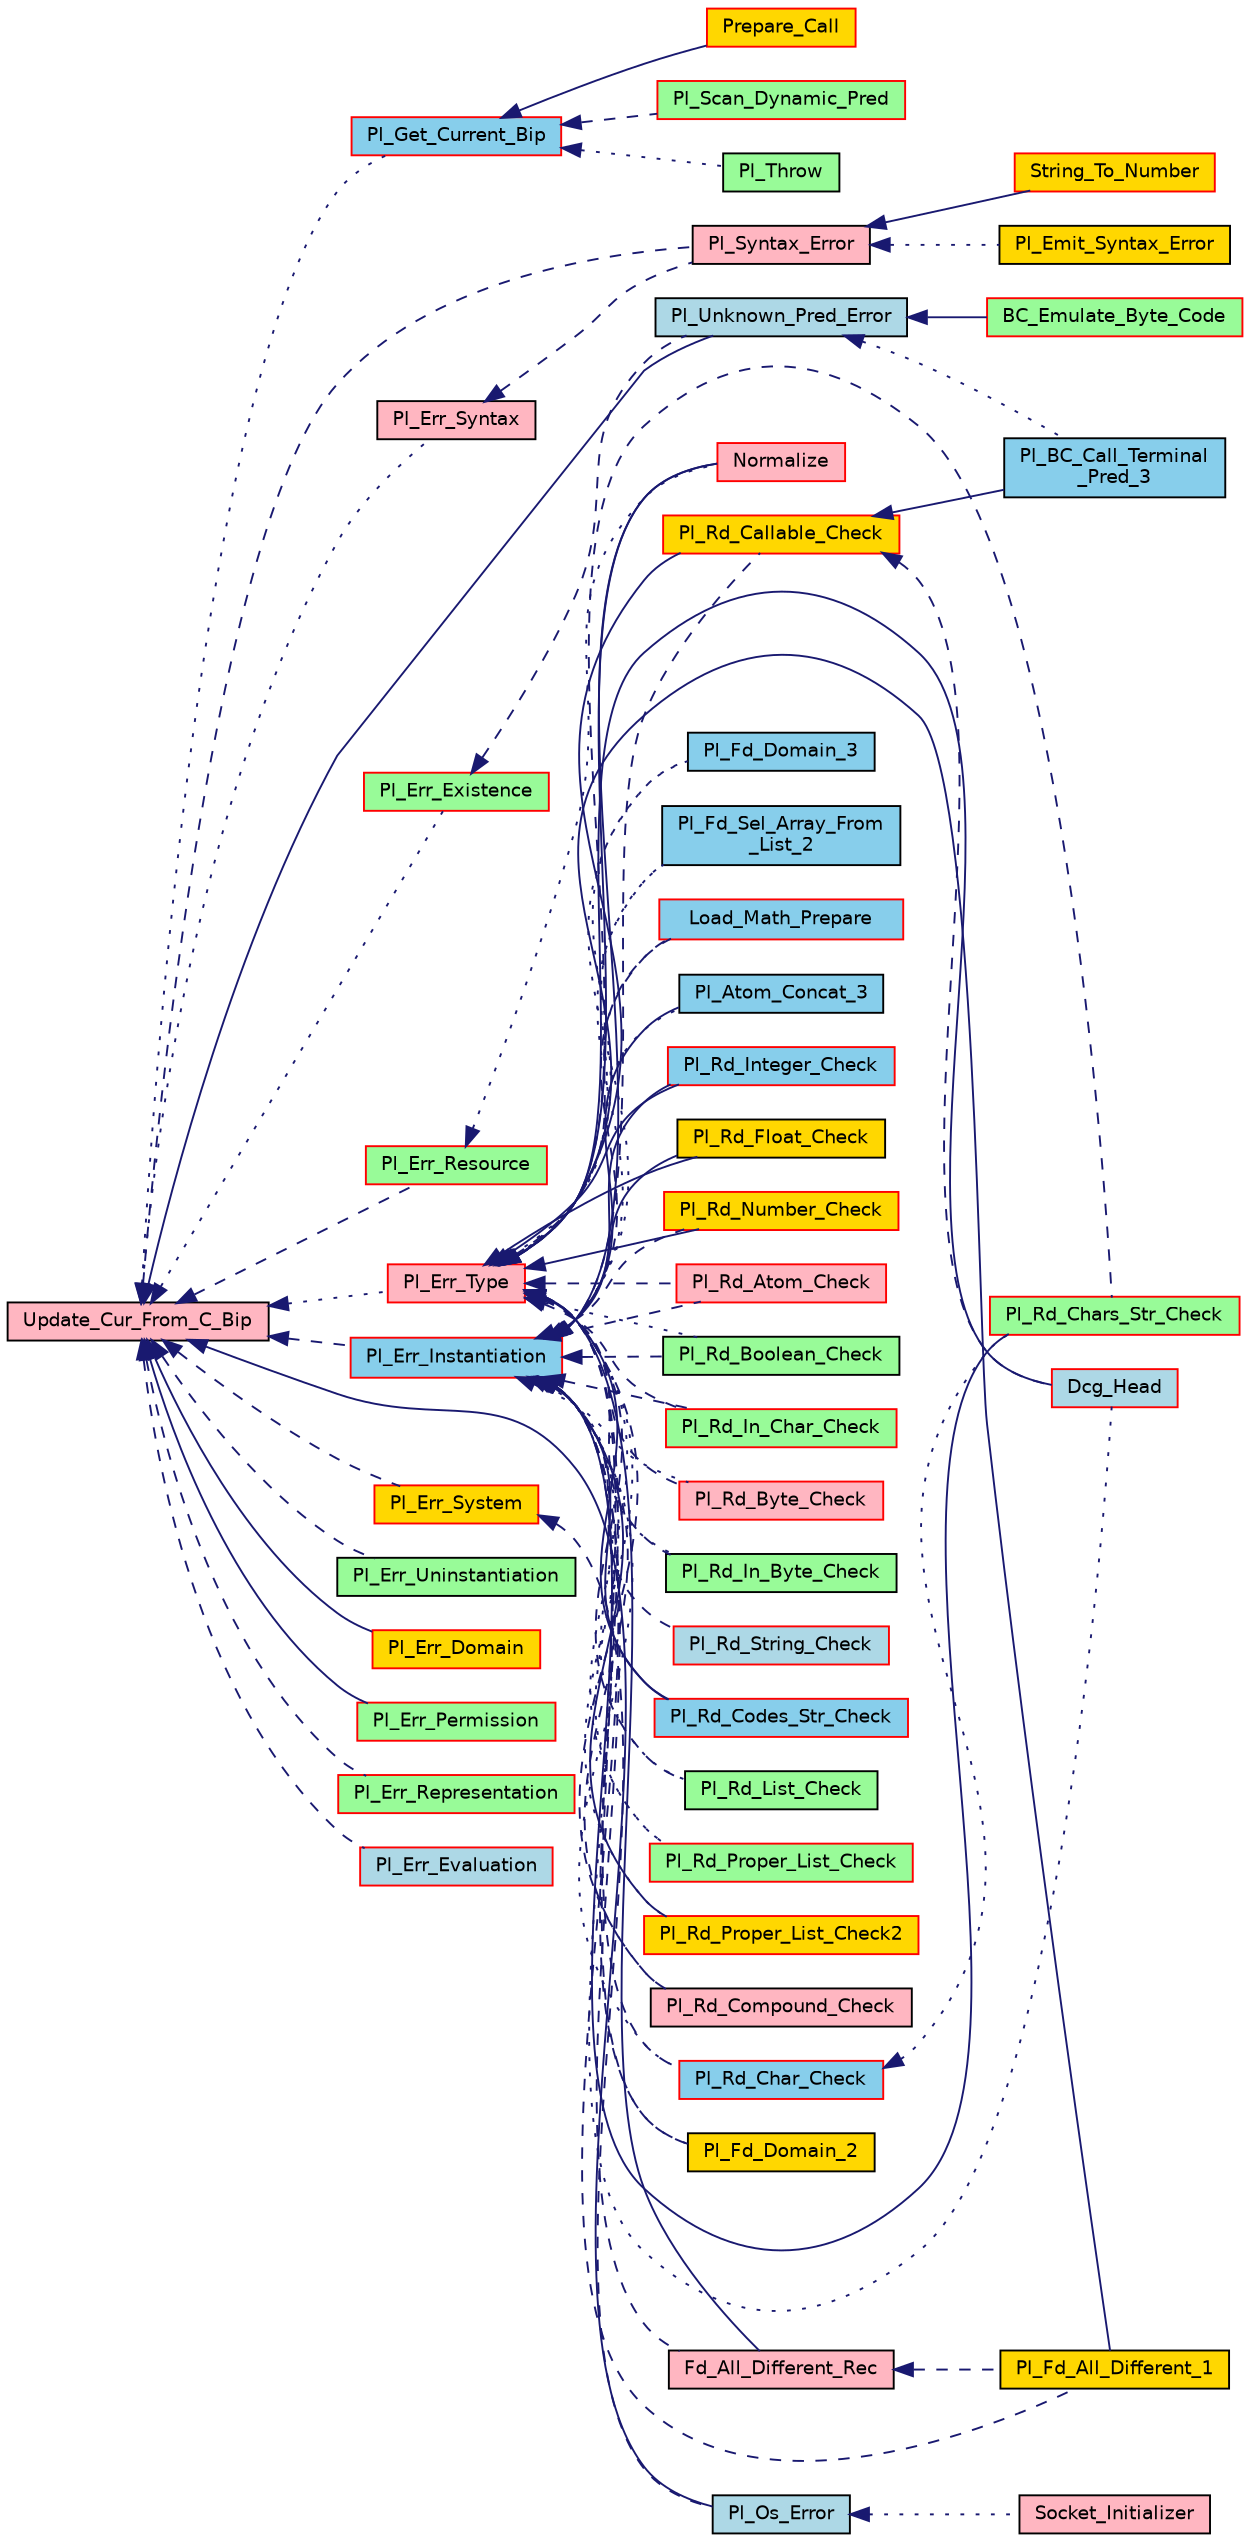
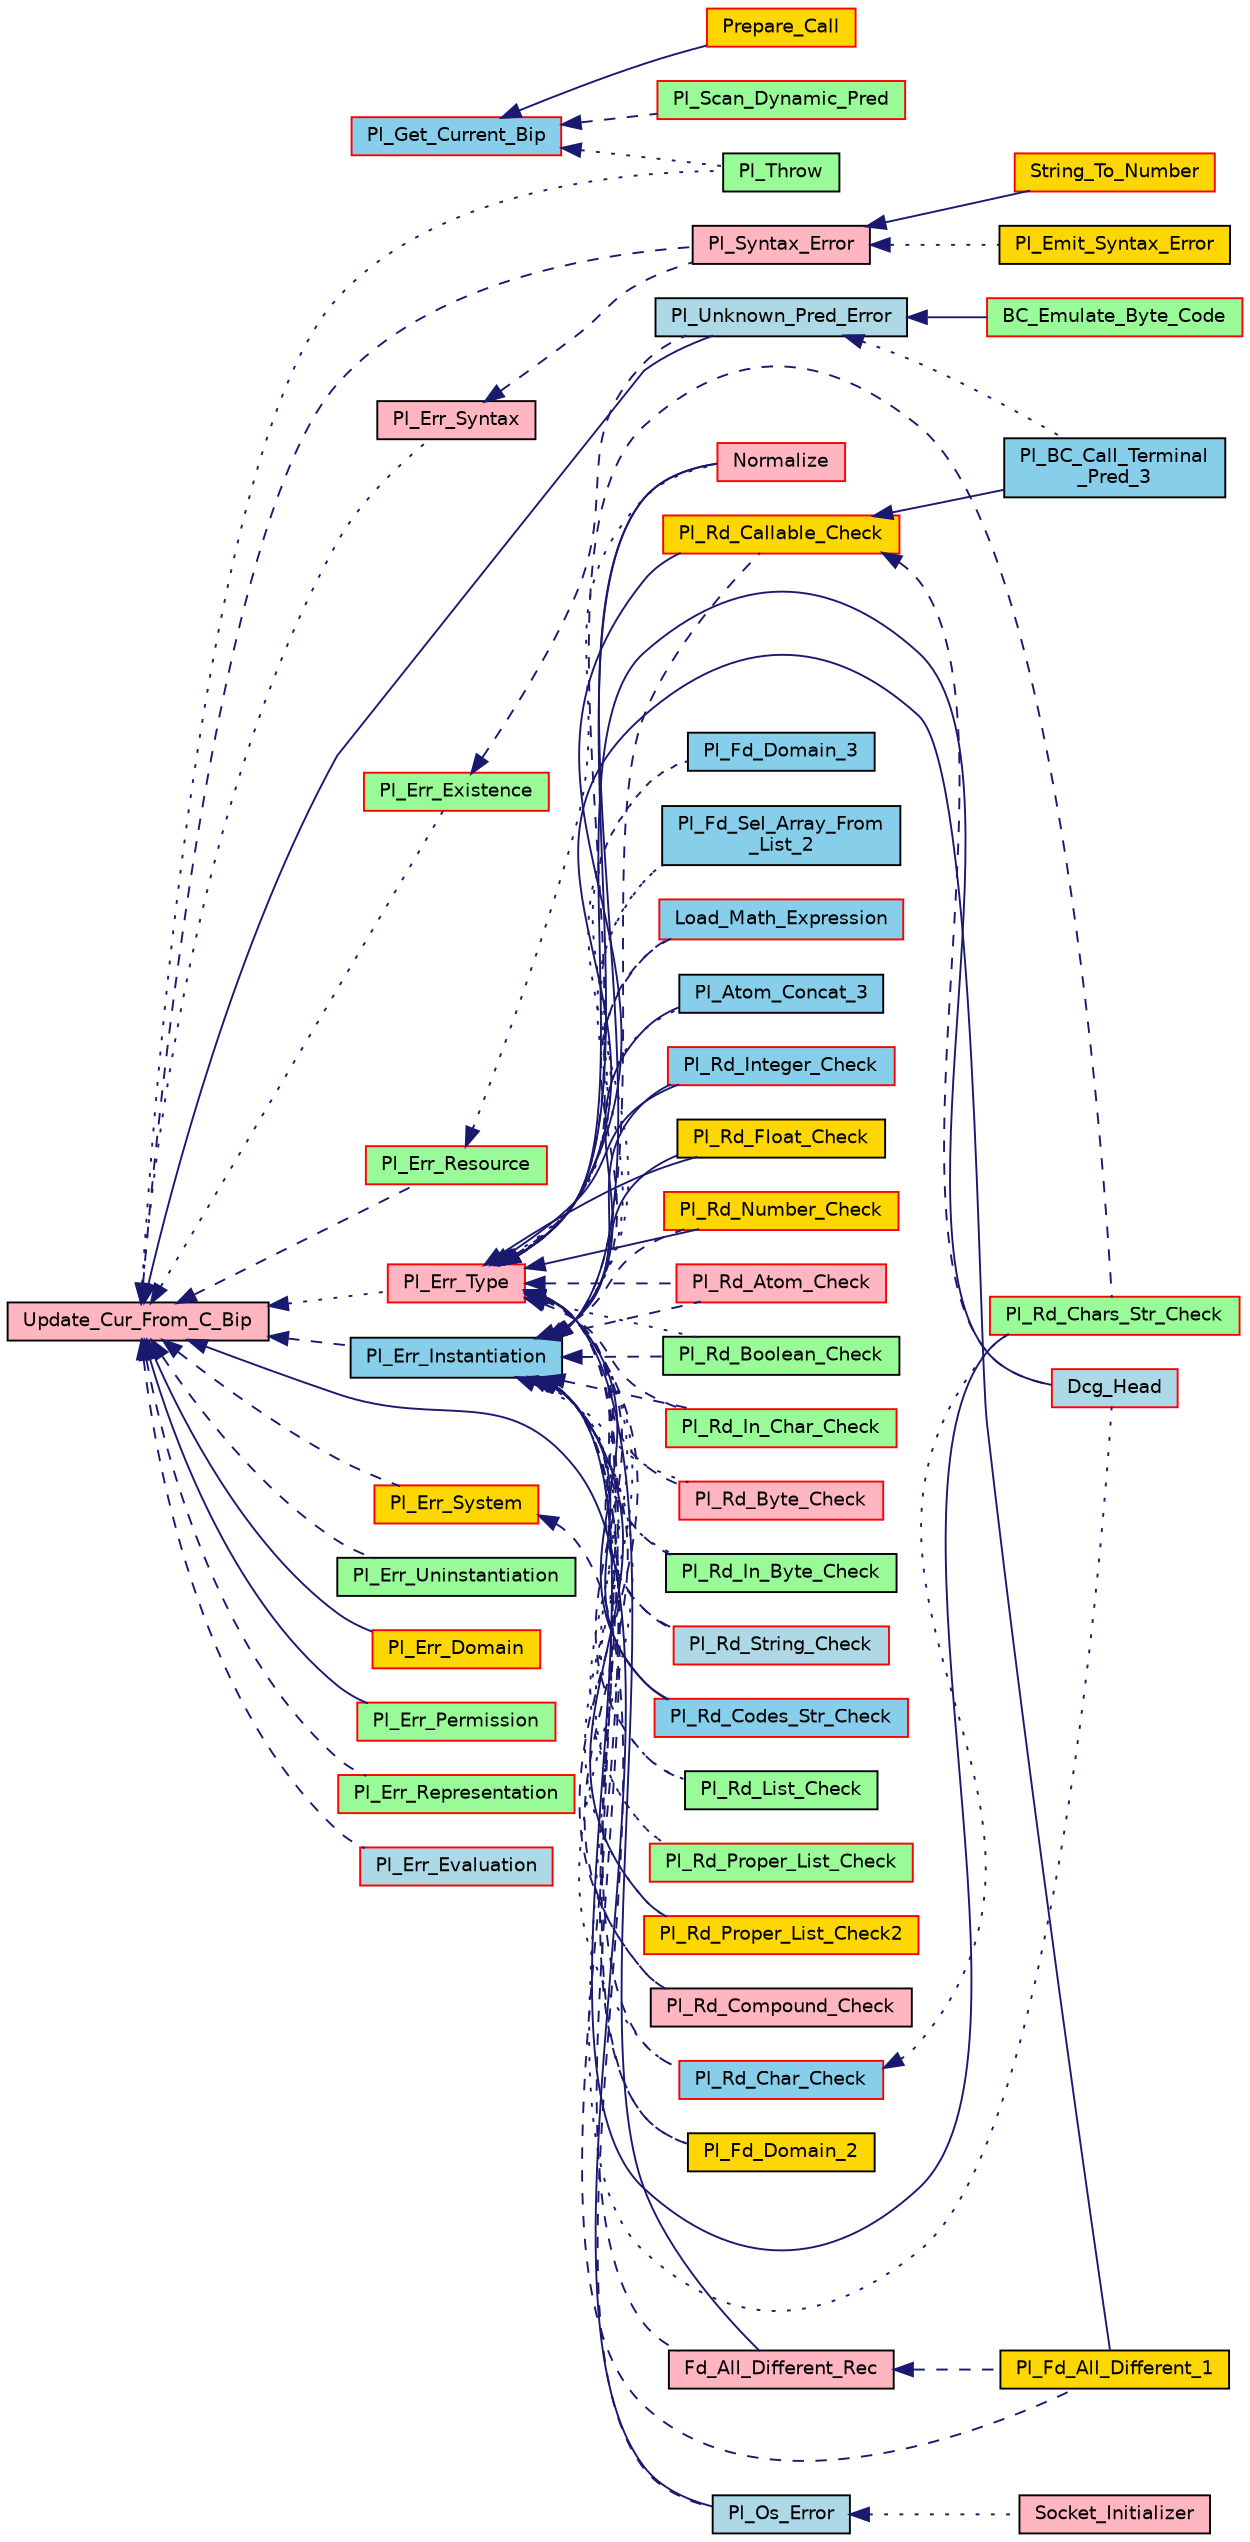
edge "Pl_Get_Current_Bip" -> "Update_Cur_From_C_Bip": now "Pl_Throw" -> "Update_Cur_From_C_Bip"
node "Load_Math_Prepare": label "Load_Math_Prepare" -> "Load_Math_Expression"
node "Pl_Err_Instantiation": color red -> black
edge "Pl_Rd_String_Check" -> "Pl_Err_Type": added
